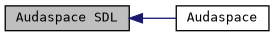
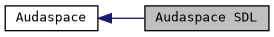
edge "Audaspace" -> "Audaspace SDL": reversed
